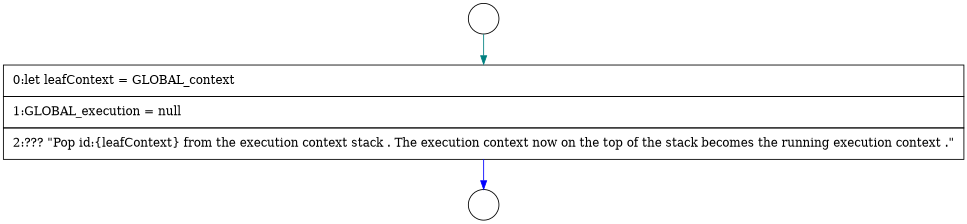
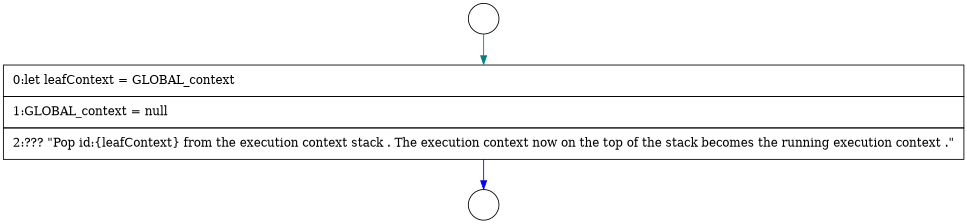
node "0:let leafContext = GLOBAL_context": text "1:GLOBAL_execution = null" -> "1:GLOBAL_context = null"
